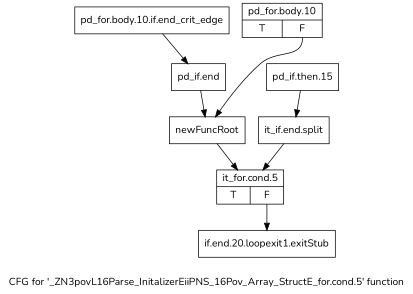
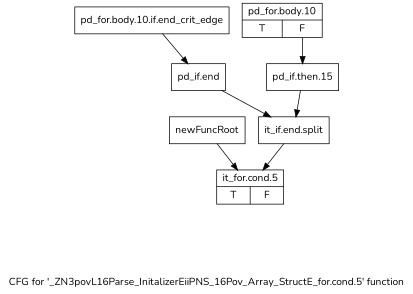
edge "pd_for.body.10" -> "newFuncRoot": now "pd_for.body.10" -> "pd_if.then.15"
edge "pd_if.end" -> "newFuncRoot": now "pd_if.end" -> "it_if.end.split"
node "if.end.20.loopexit1.exitStub": removed
